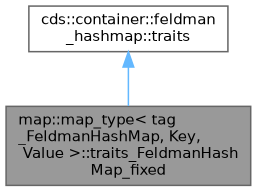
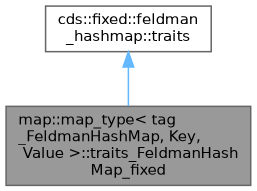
node "cds::container::feldman _hashmap::traits": label "cds::container::feldman _hashmap::traits" -> "cds::fixed::feldman _hashmap::traits"
